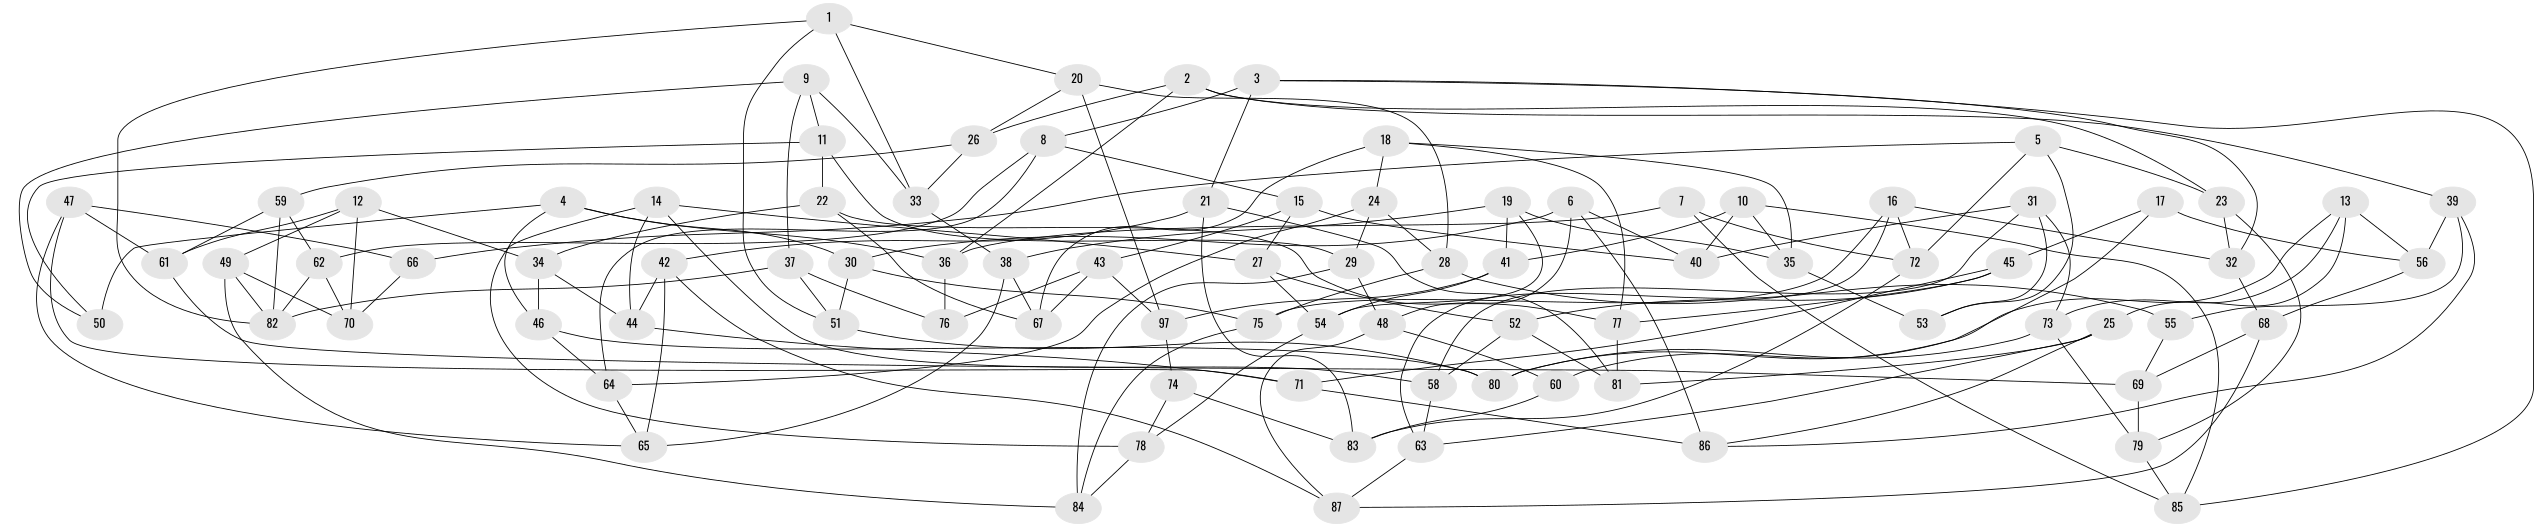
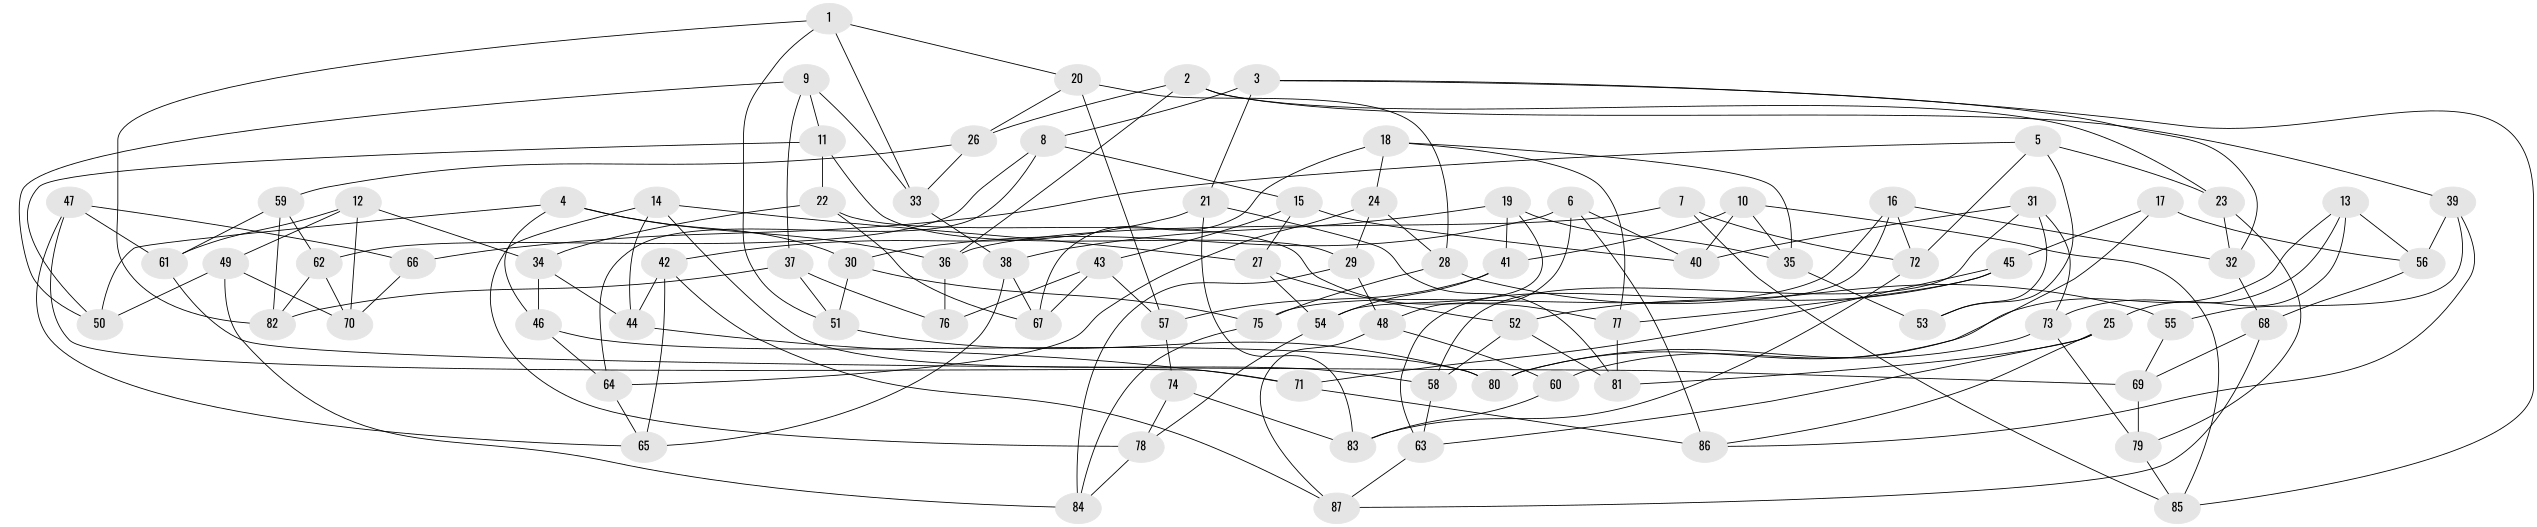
edge "49" -- "82": now "49" -- "50"
node "97": label "97" -> "57"
